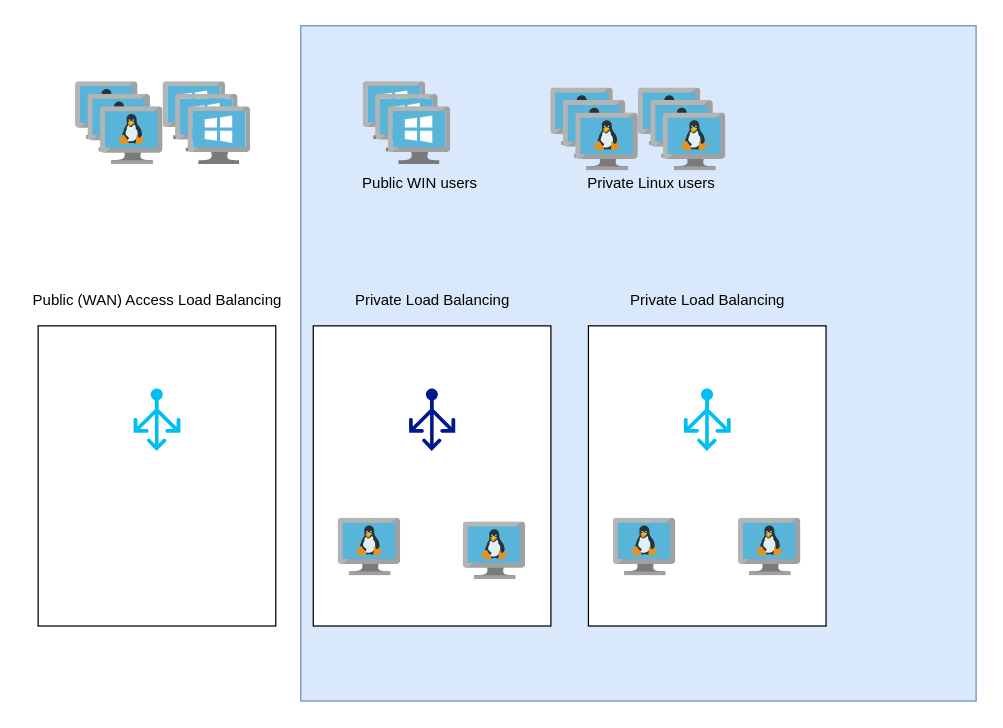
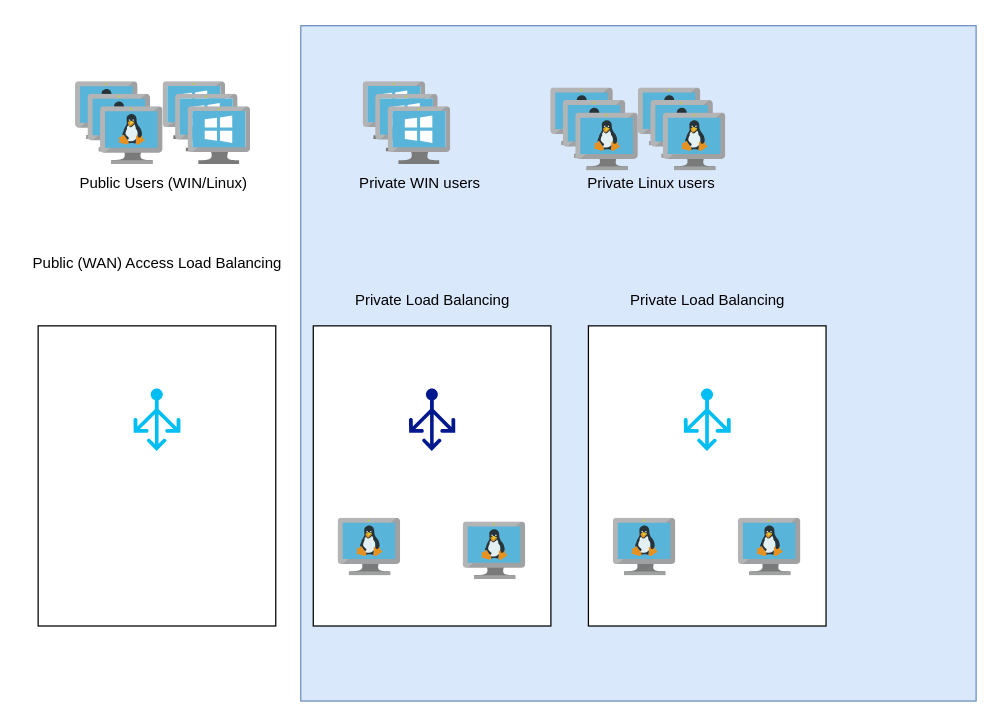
node "Public Users (WIN/Linux)": added
node "Public WIN users": label "Public WIN users" -> "Private WIN users"
node "Public (WAN) Access Load Balancing": moved (157, 301) -> (157, 263)
